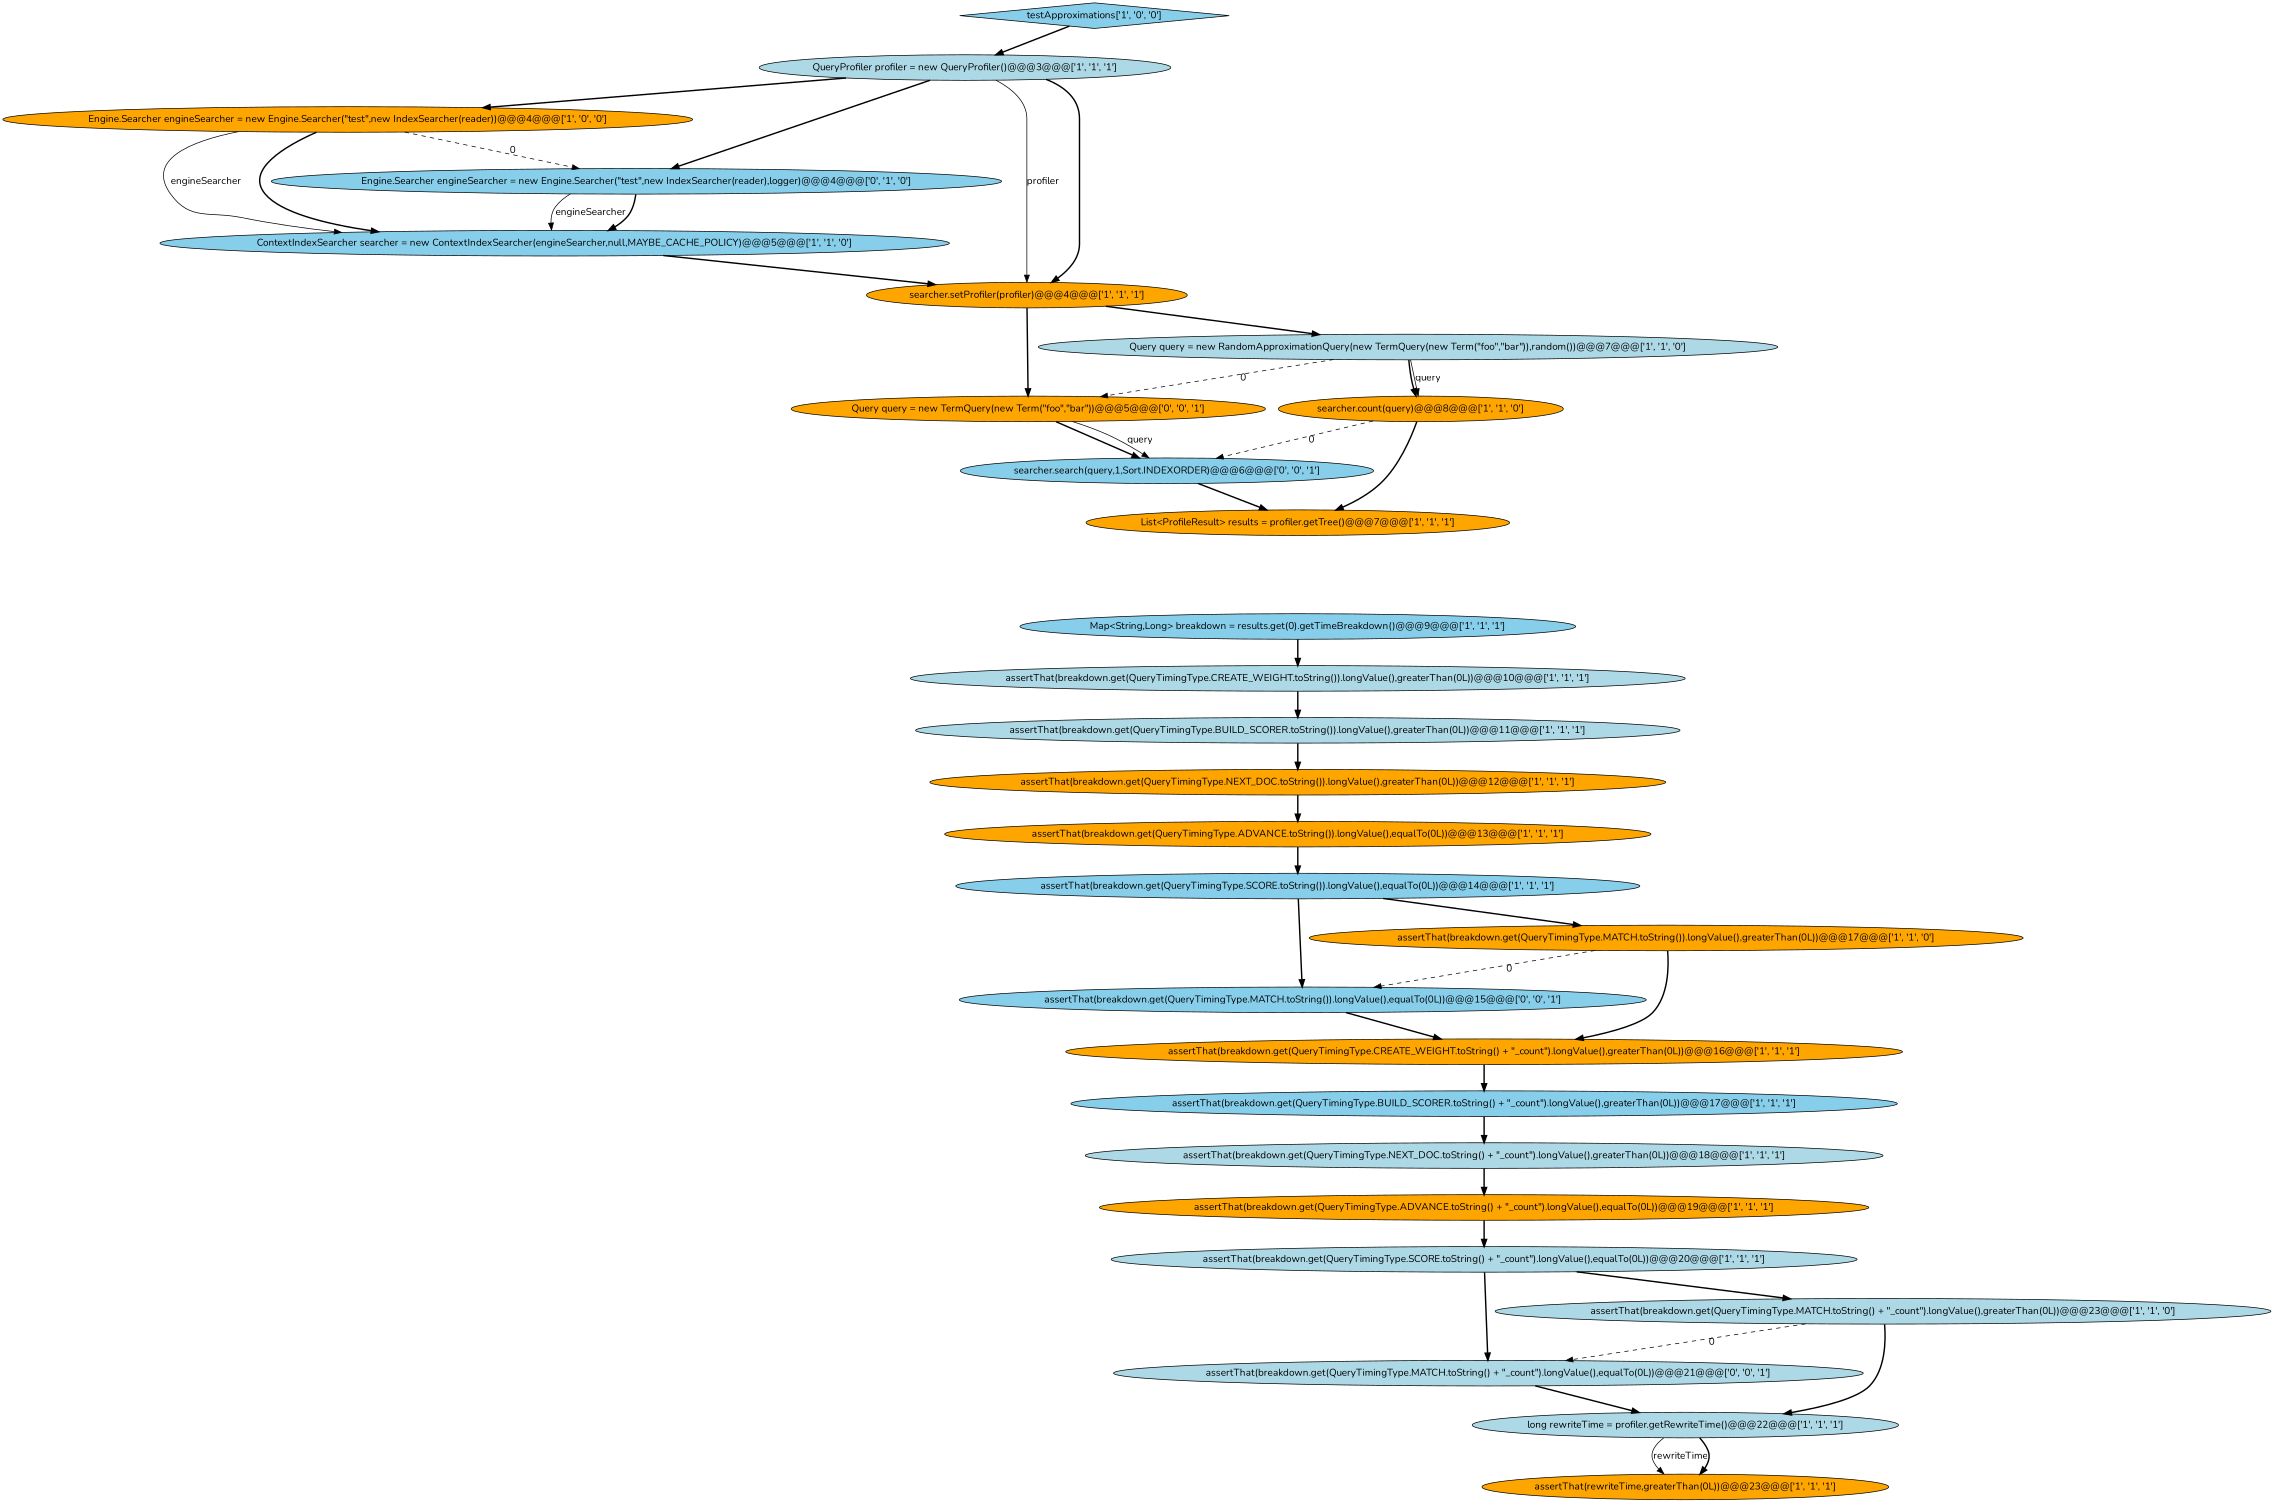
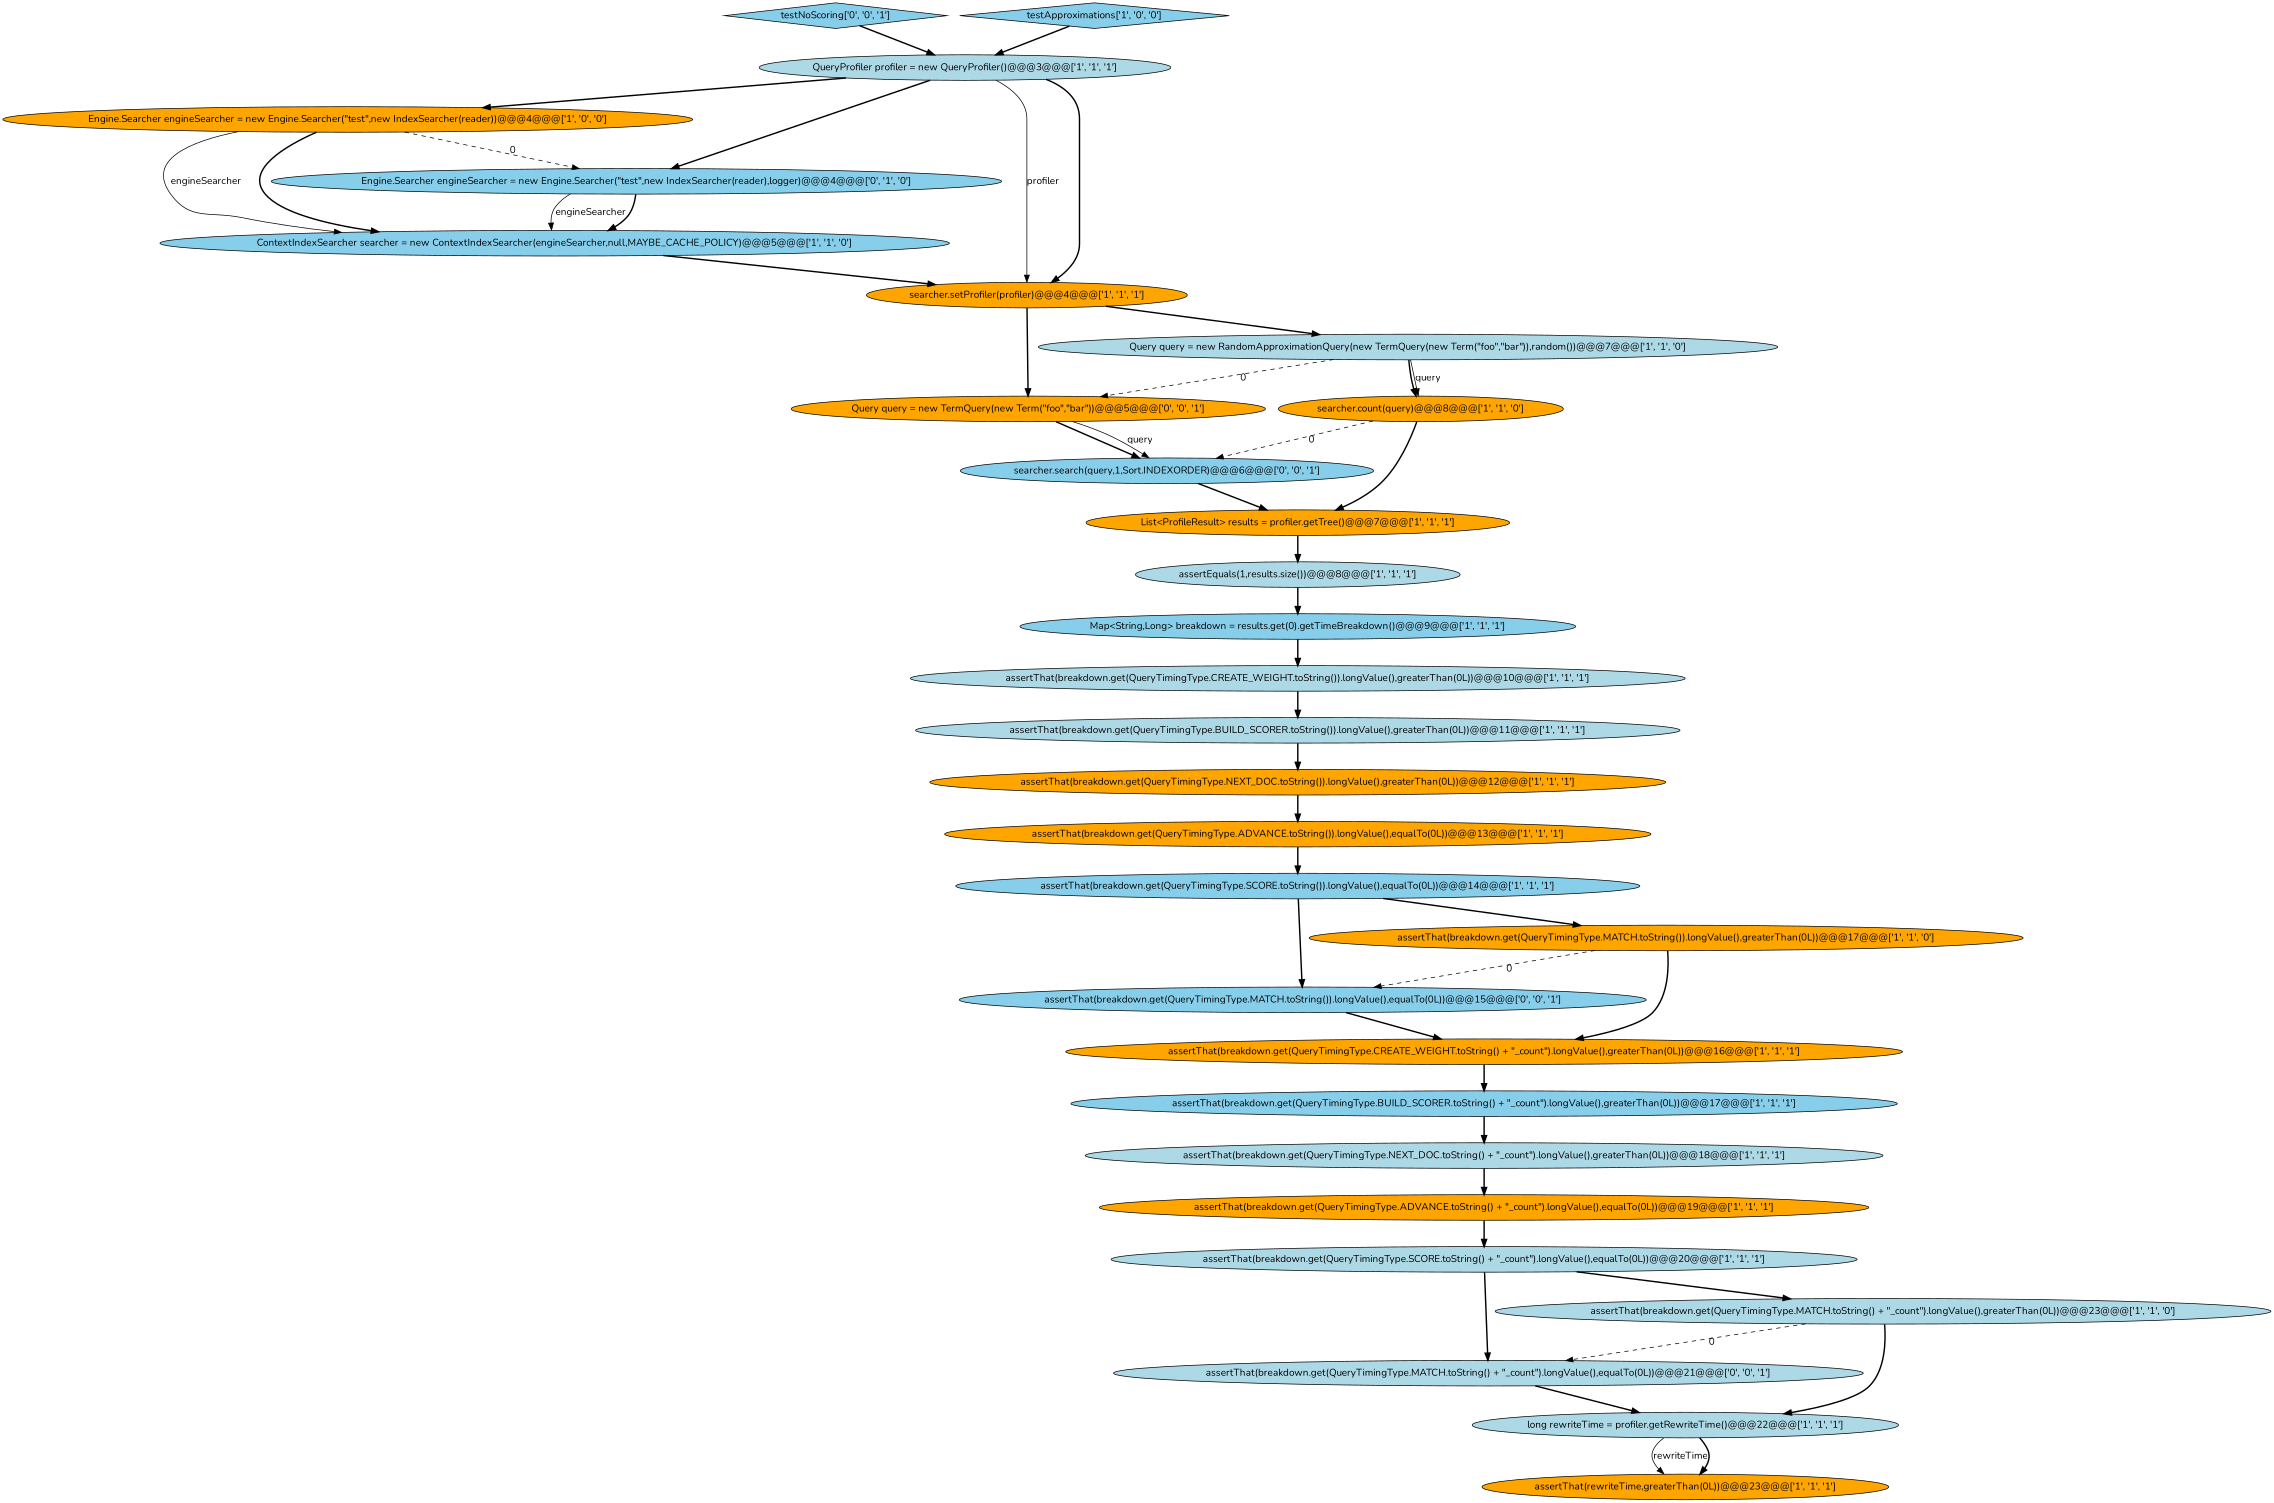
node "testNoScoring['0', '0', '1']": added
node "assertEquals(1,results.size())@@@8@@@['1', '1', '1']": added
